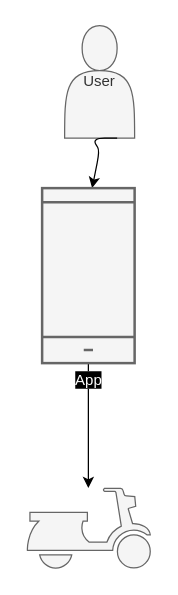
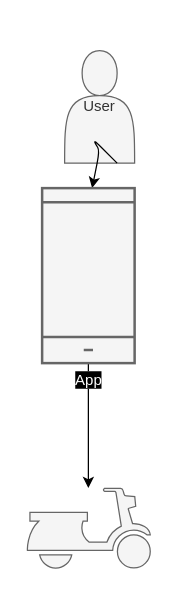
node "User": moved (99, 82) -> (99, 107)
